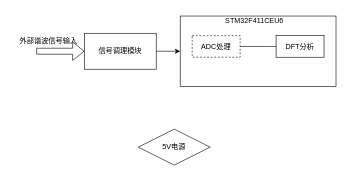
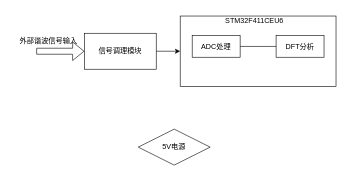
node "ADC处理": style dashed -> solid
